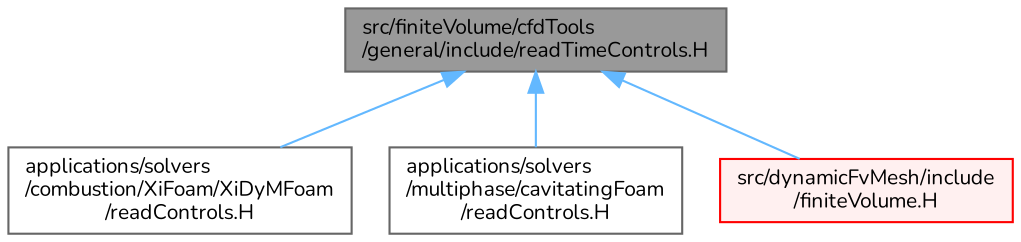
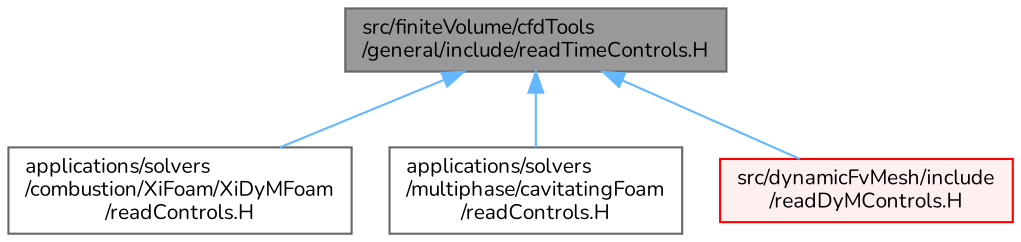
node "src/dynamicFvMesh/include /finiteVolume.H": label "src/dynamicFvMesh/include /finiteVolume.H" -> "src/dynamicFvMesh/include /readDyMControls.H"
